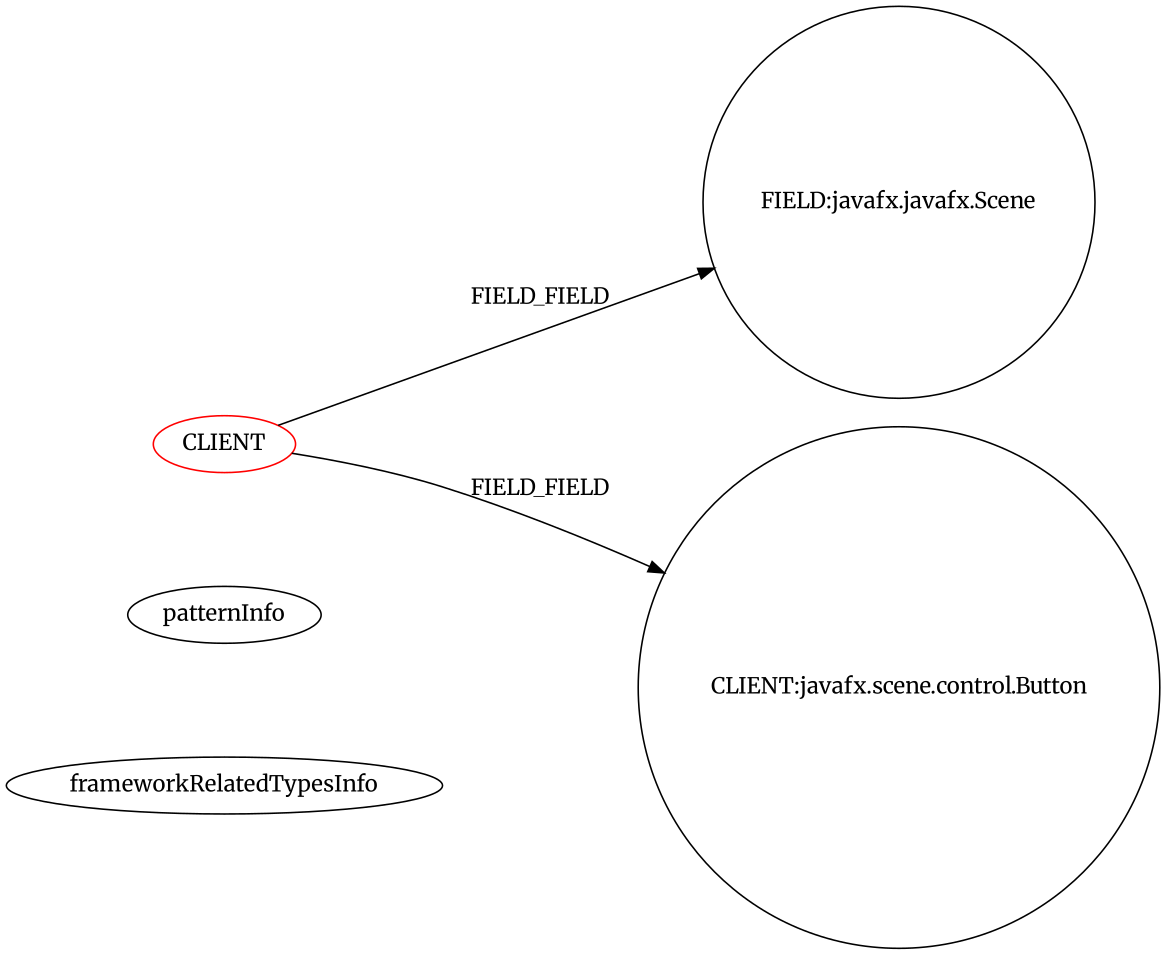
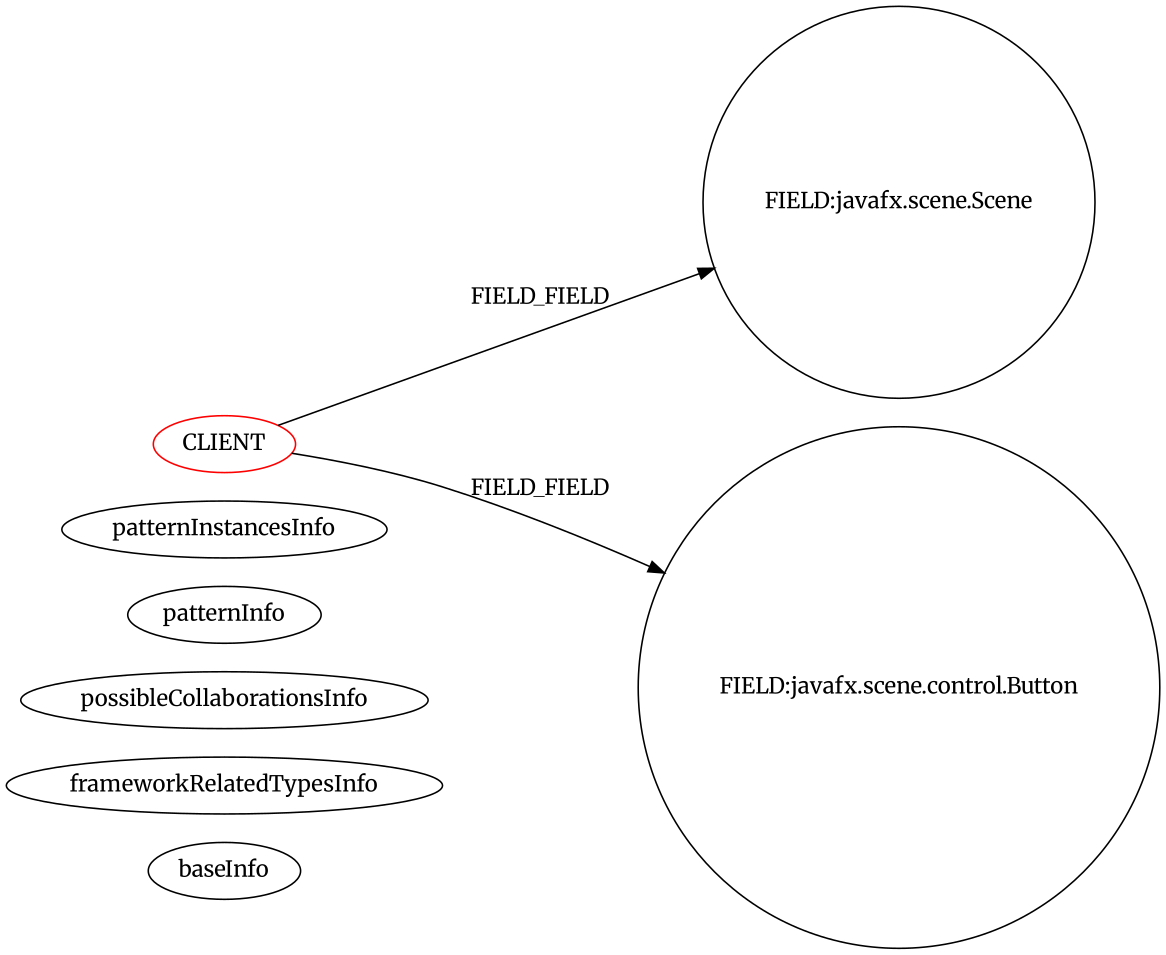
node "FIELD:javafx.javafx.Scene": label "FIELD:javafx.javafx.Scene" -> "FIELD:javafx.scene.Scene"
node "patternInstancesInfo": added
node "CLIENT:javafx.scene.control.Button": label "CLIENT:javafx.scene.control.Button" -> "FIELD:javafx.scene.control.Button"
node "possibleCollaborationsInfo": added
node "baseInfo": added
